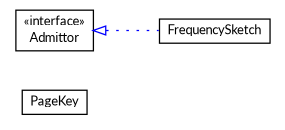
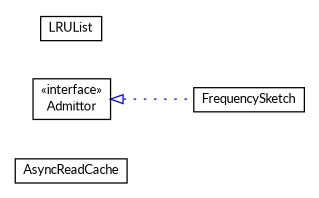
node "LRUList": added
node "PageKey": removed
node "AsyncReadCache": added
